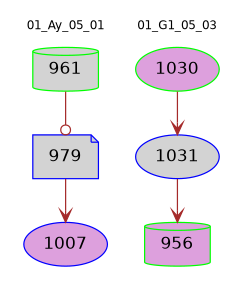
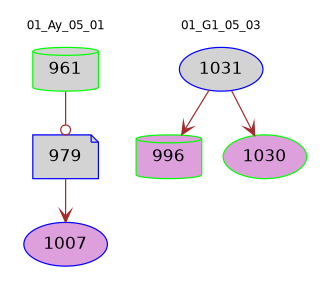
edge "1030" -> "1031": reversed
node "956": label "956" -> "996"
